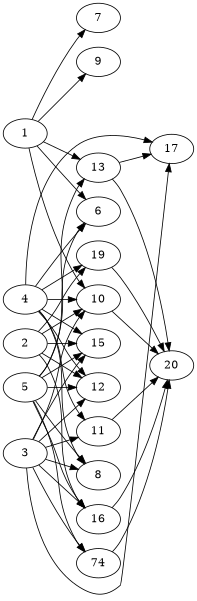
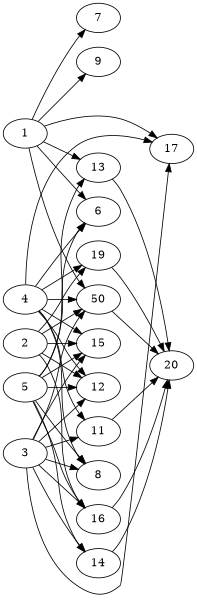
edge "13" -> "17": now "1" -> "17"
node "10": label "10" -> "50"
node "74": label "74" -> "14"
